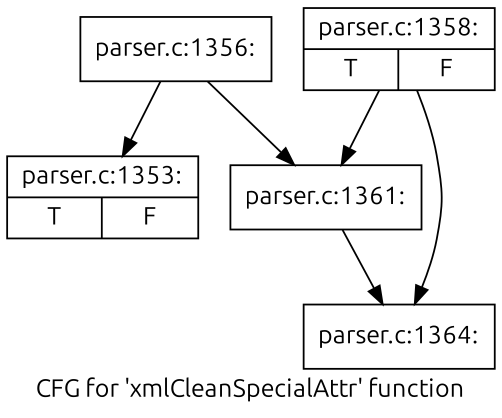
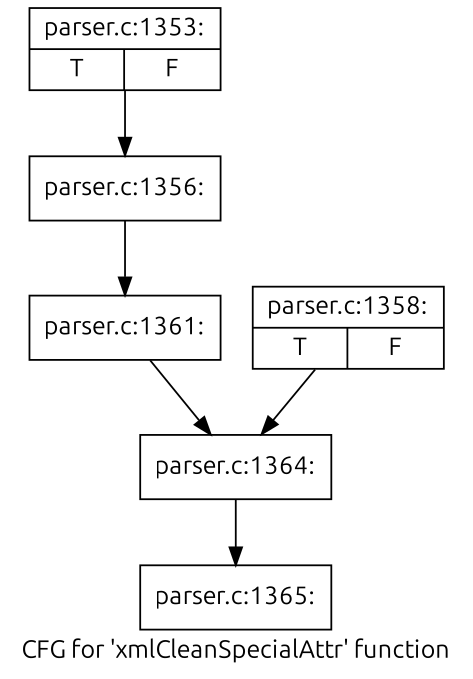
edge "parser.c:1356:" -> "parser.c:1353:": reversed
edge "parser.c:1358:" -> "parser.c:1361:": removed
node "parser.c:1365:": added
